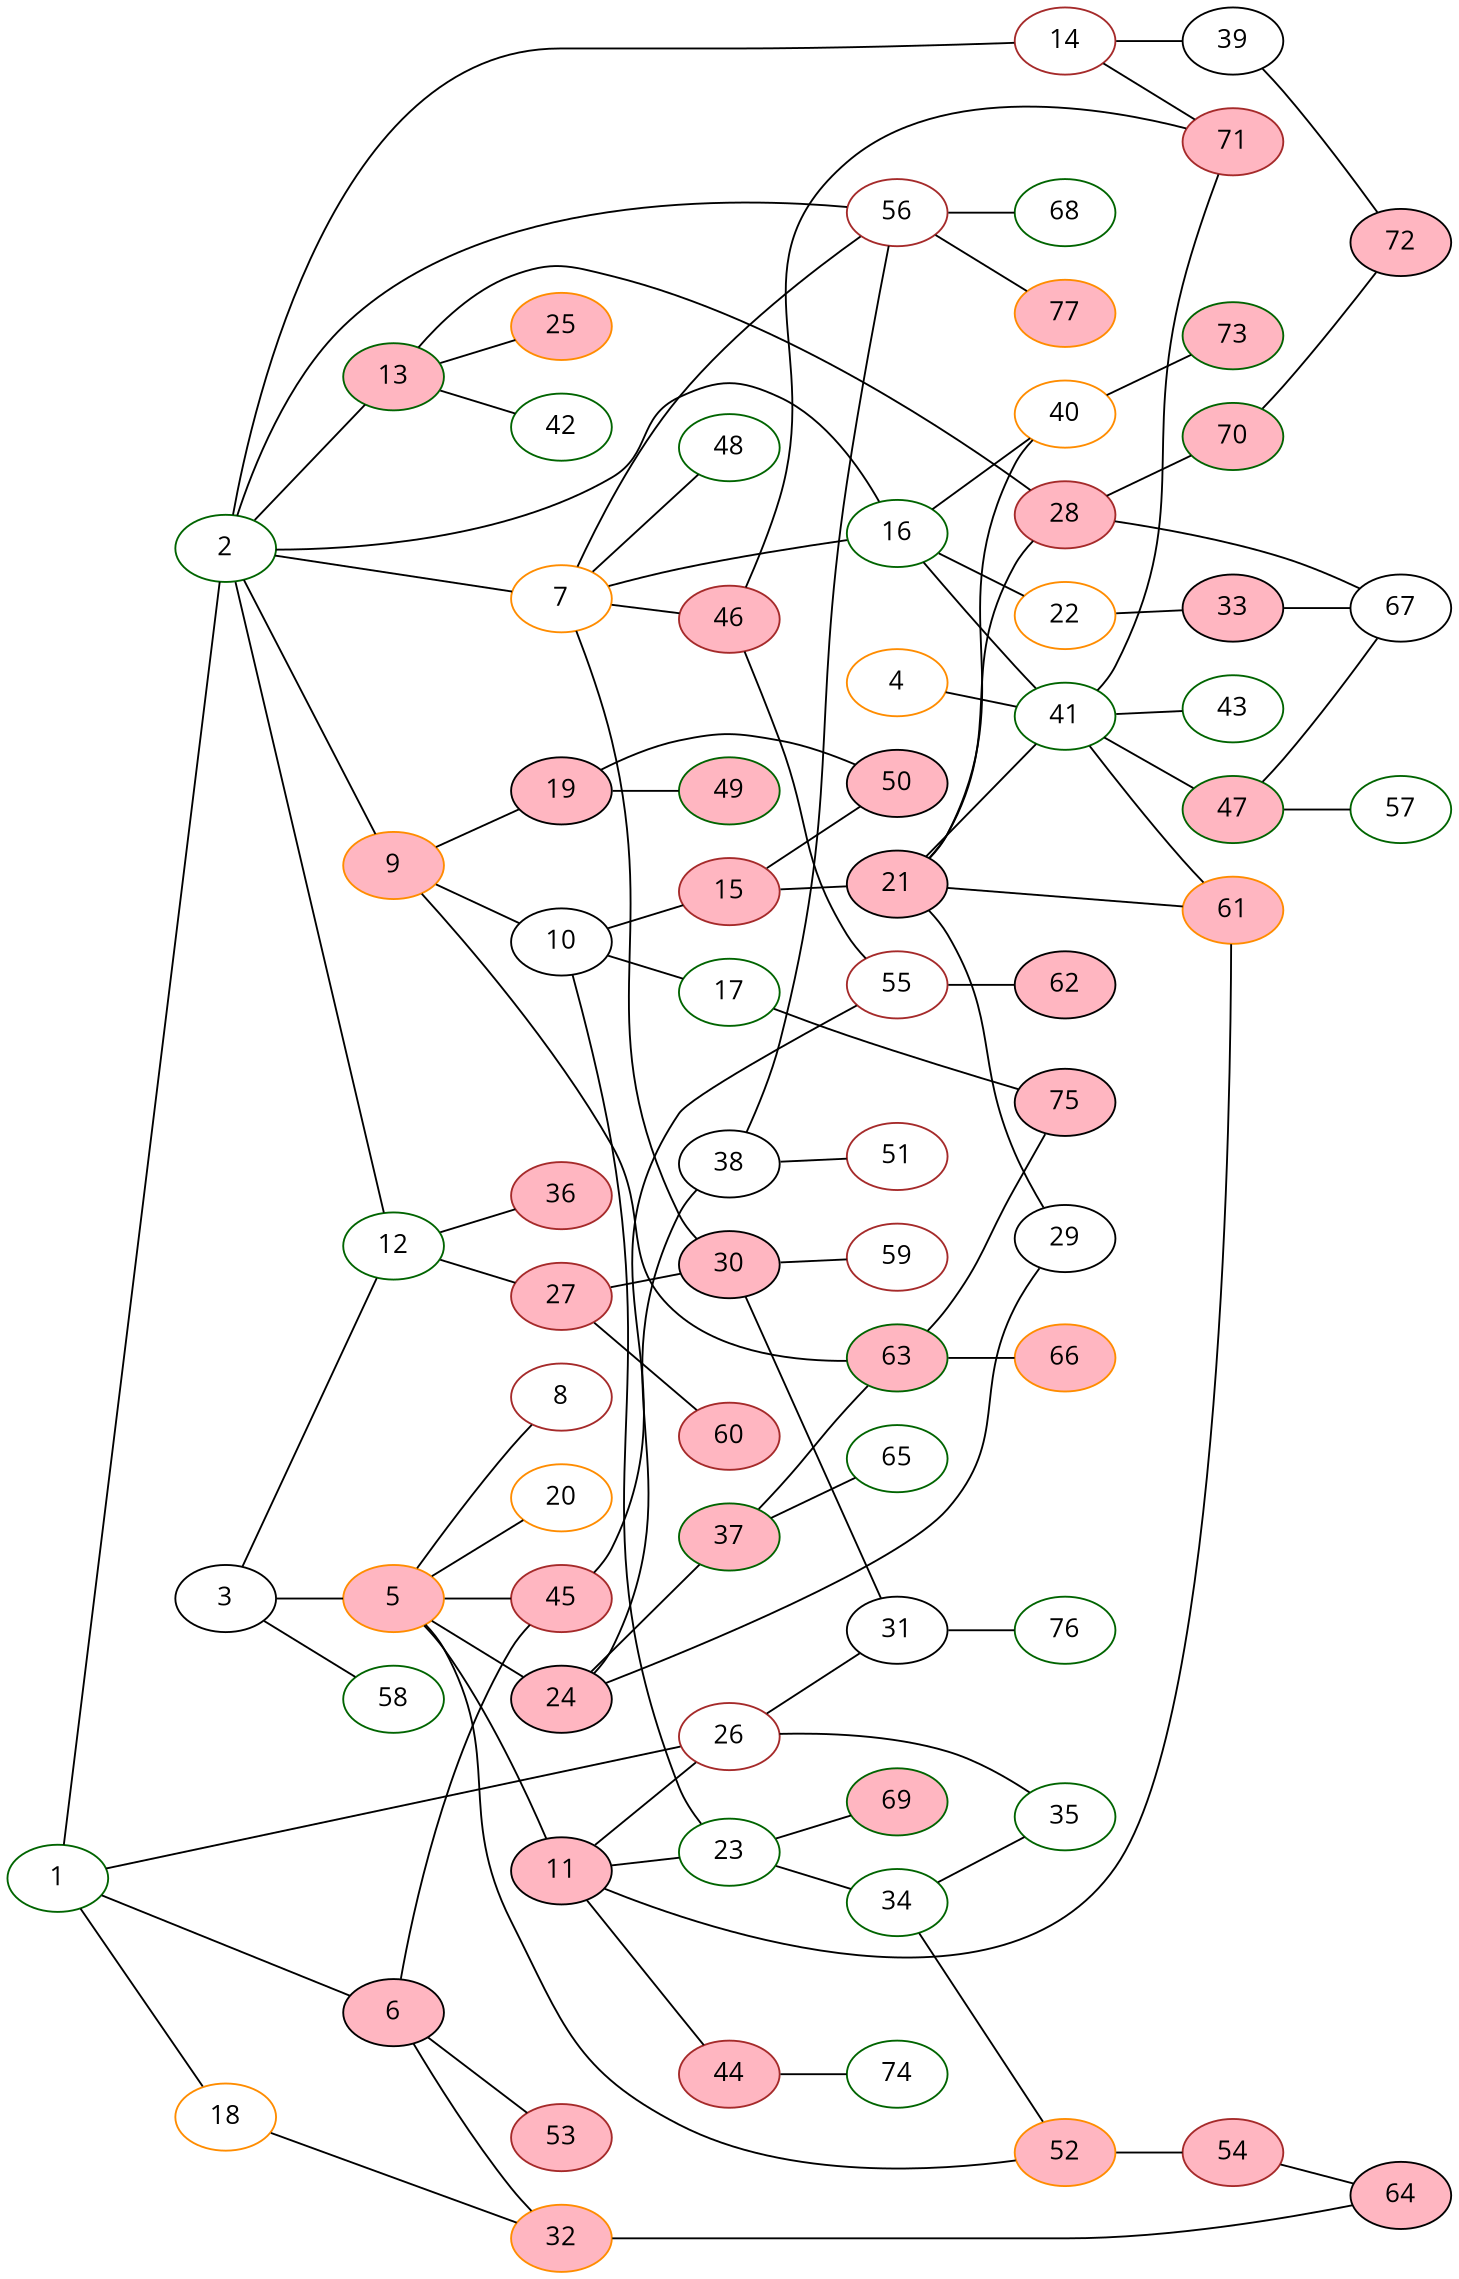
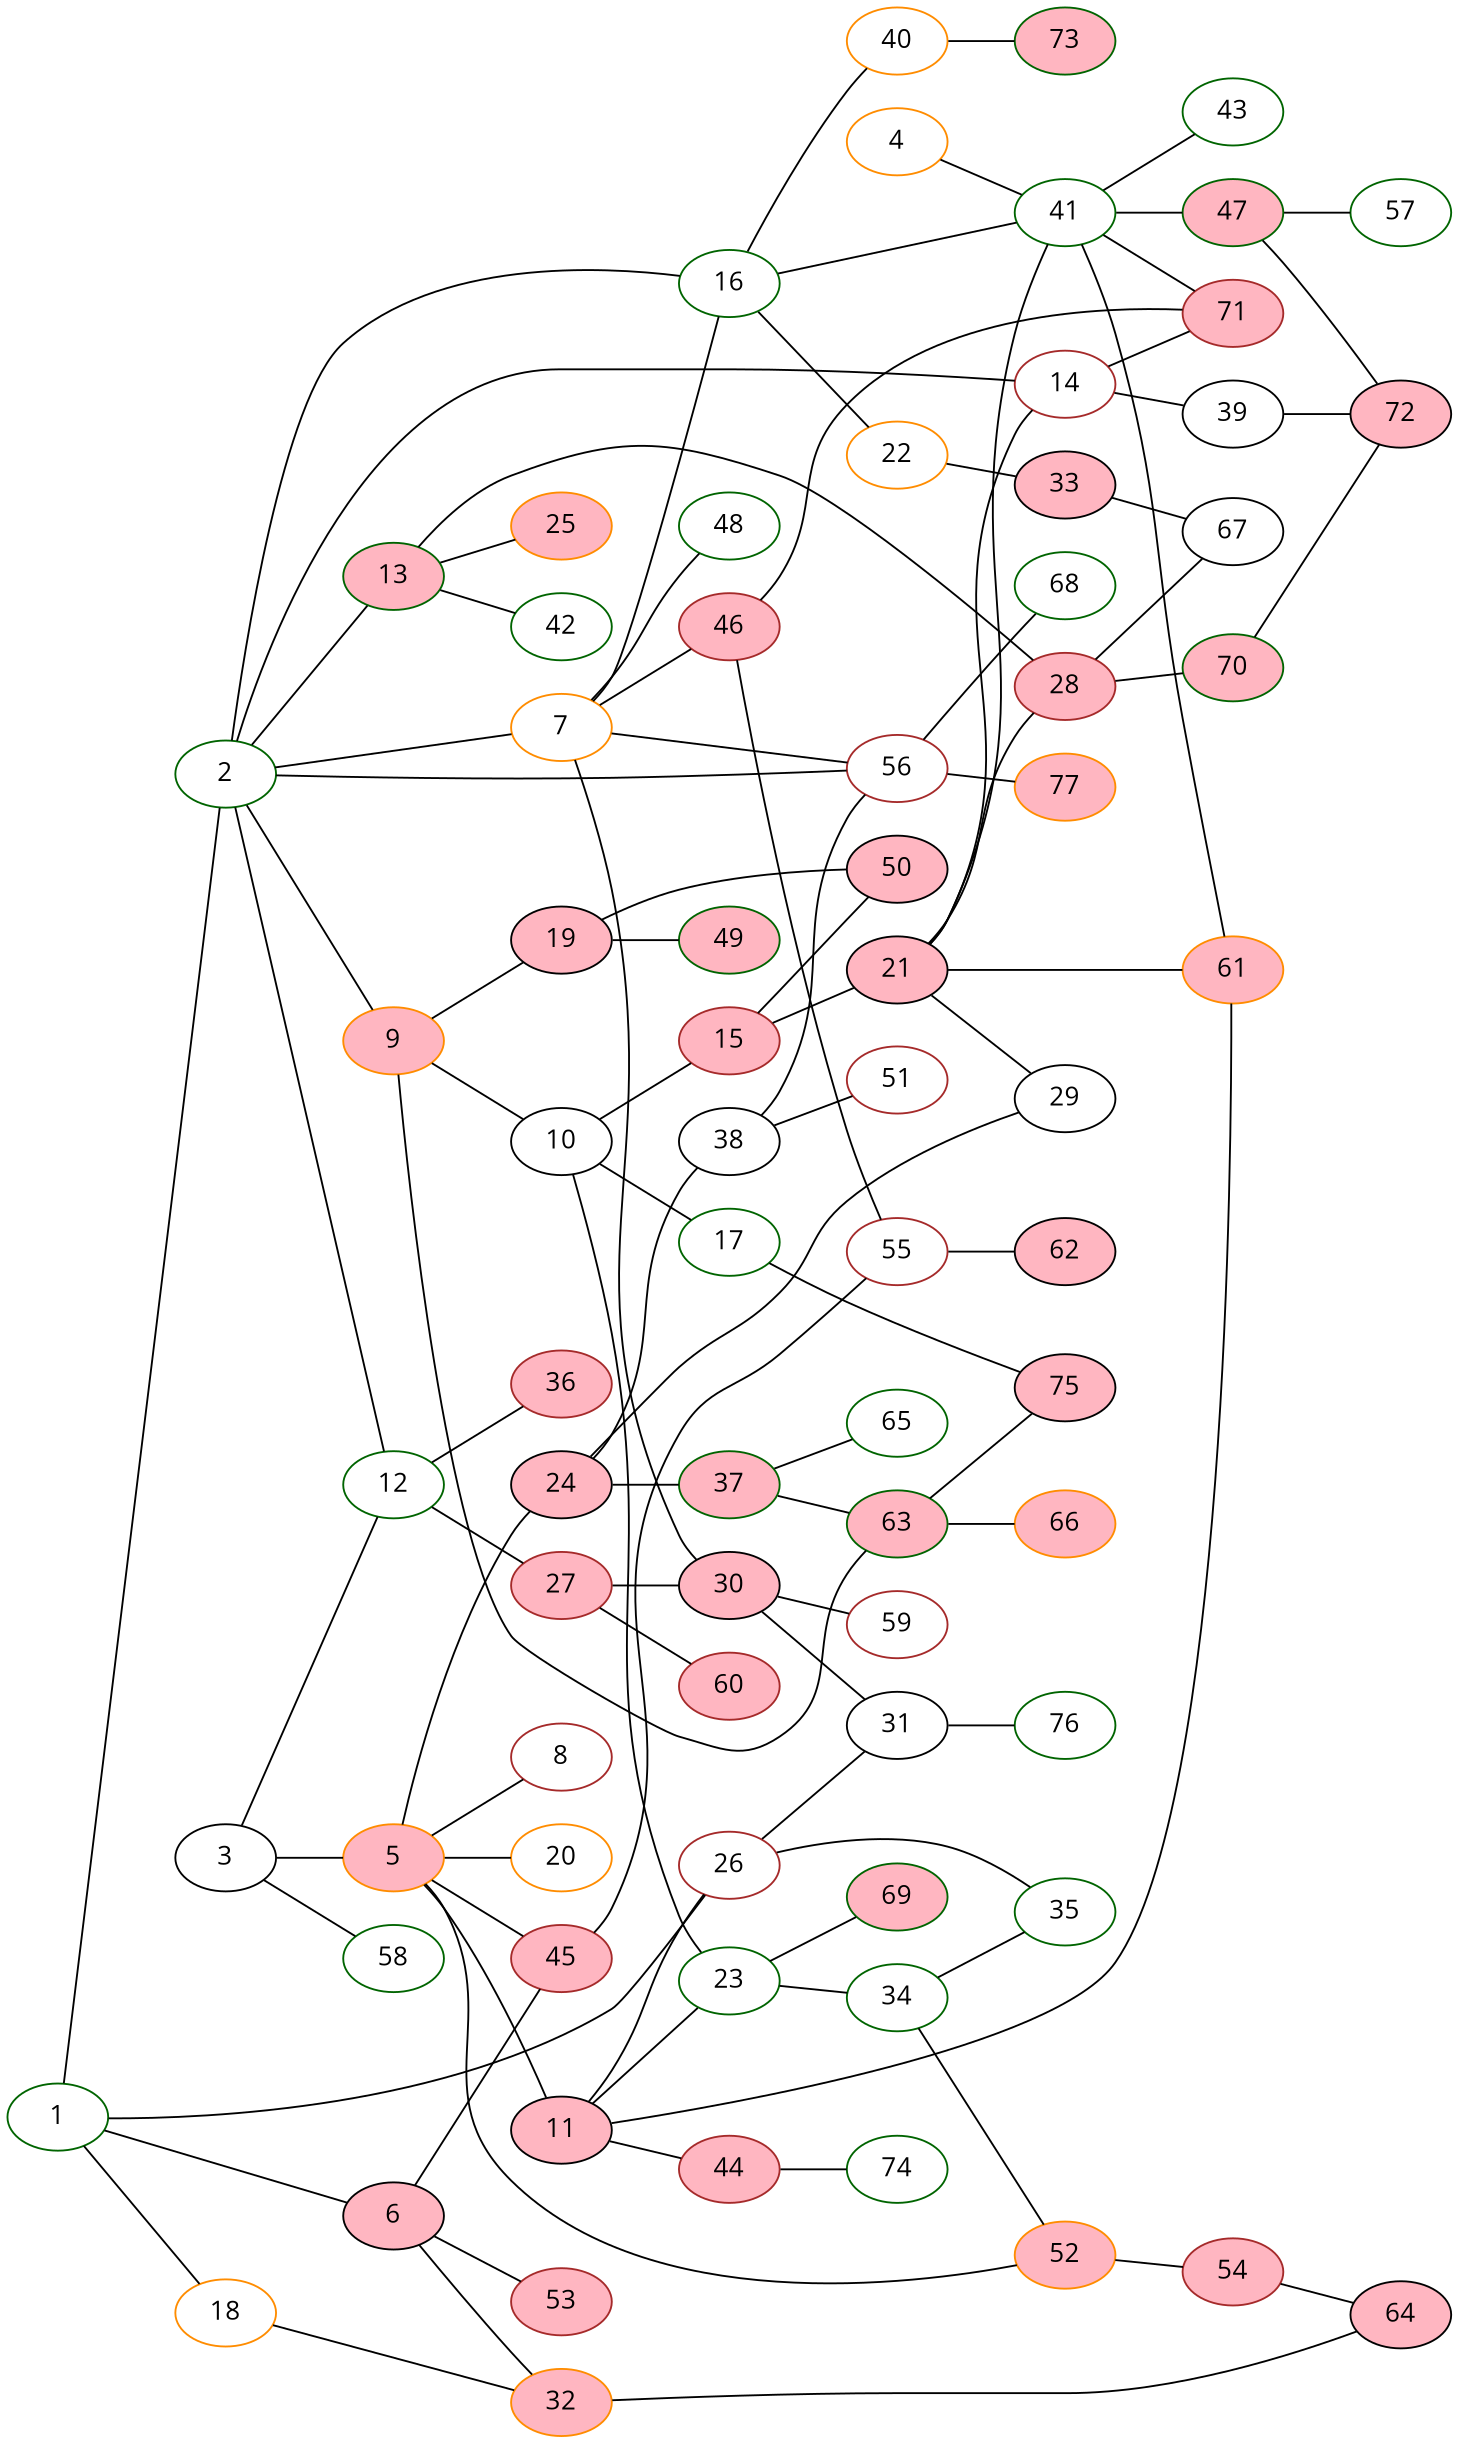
edge "40" -- "21": now "14" -- "21"
edge "67" -- "47": now "72" -- "47"
